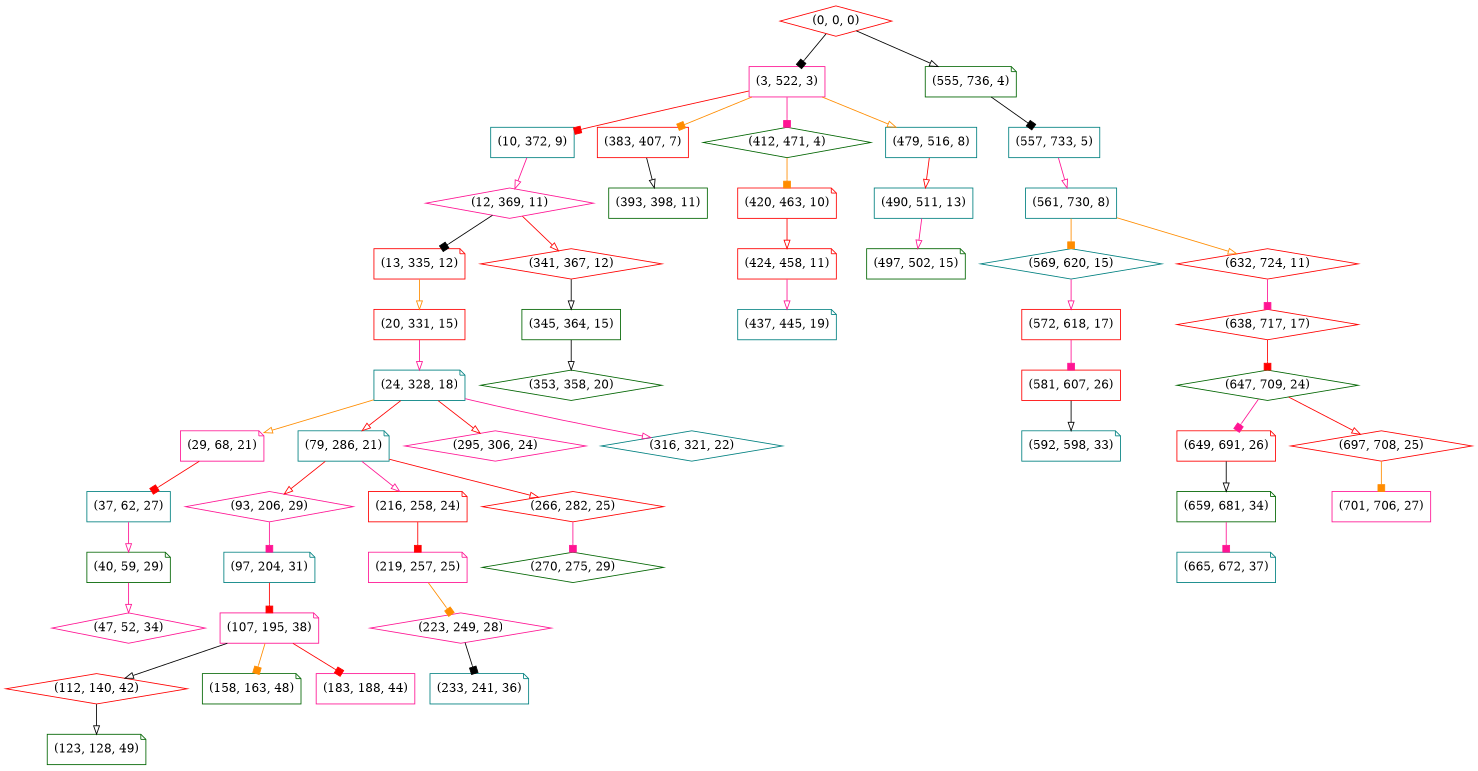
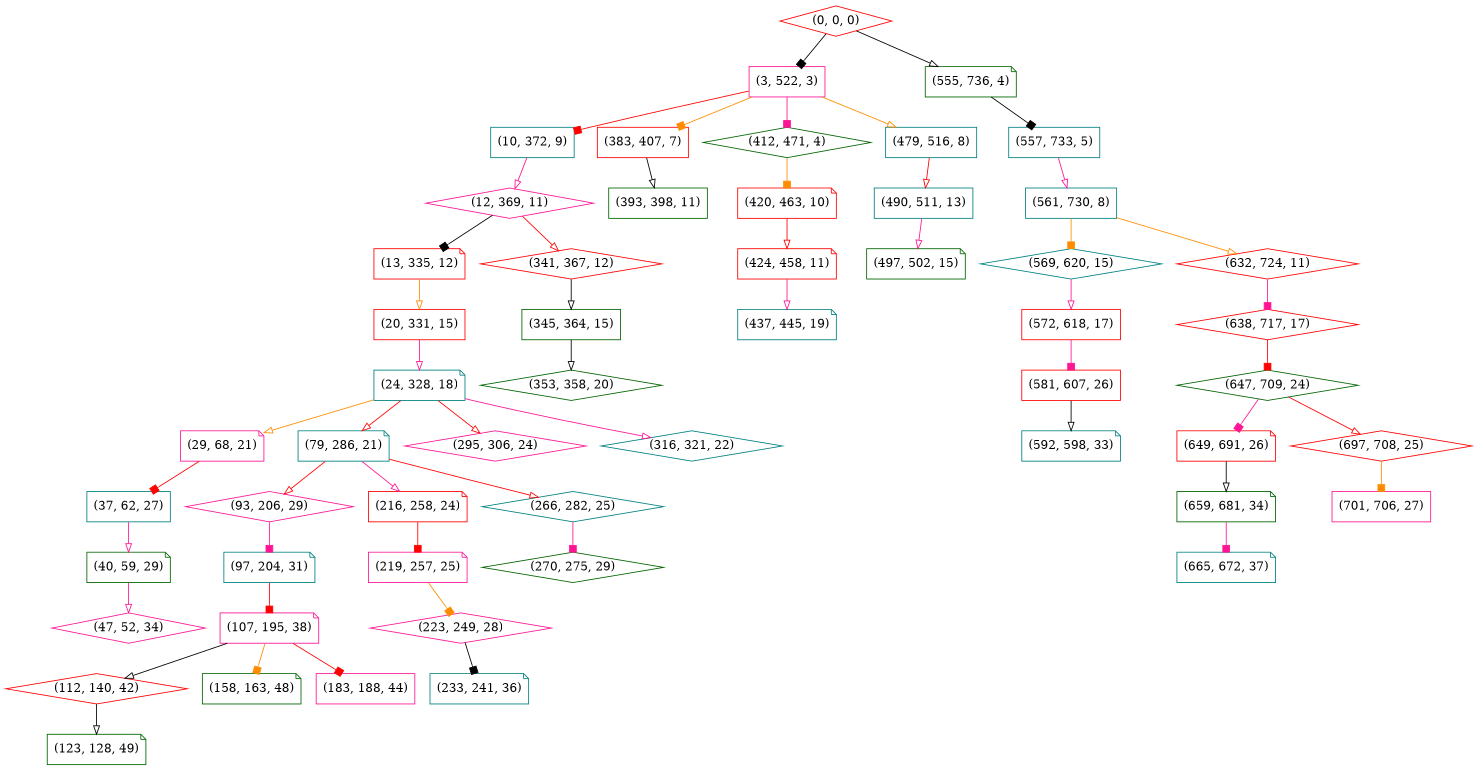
node "(266, 282, 25)": color red -> teal
